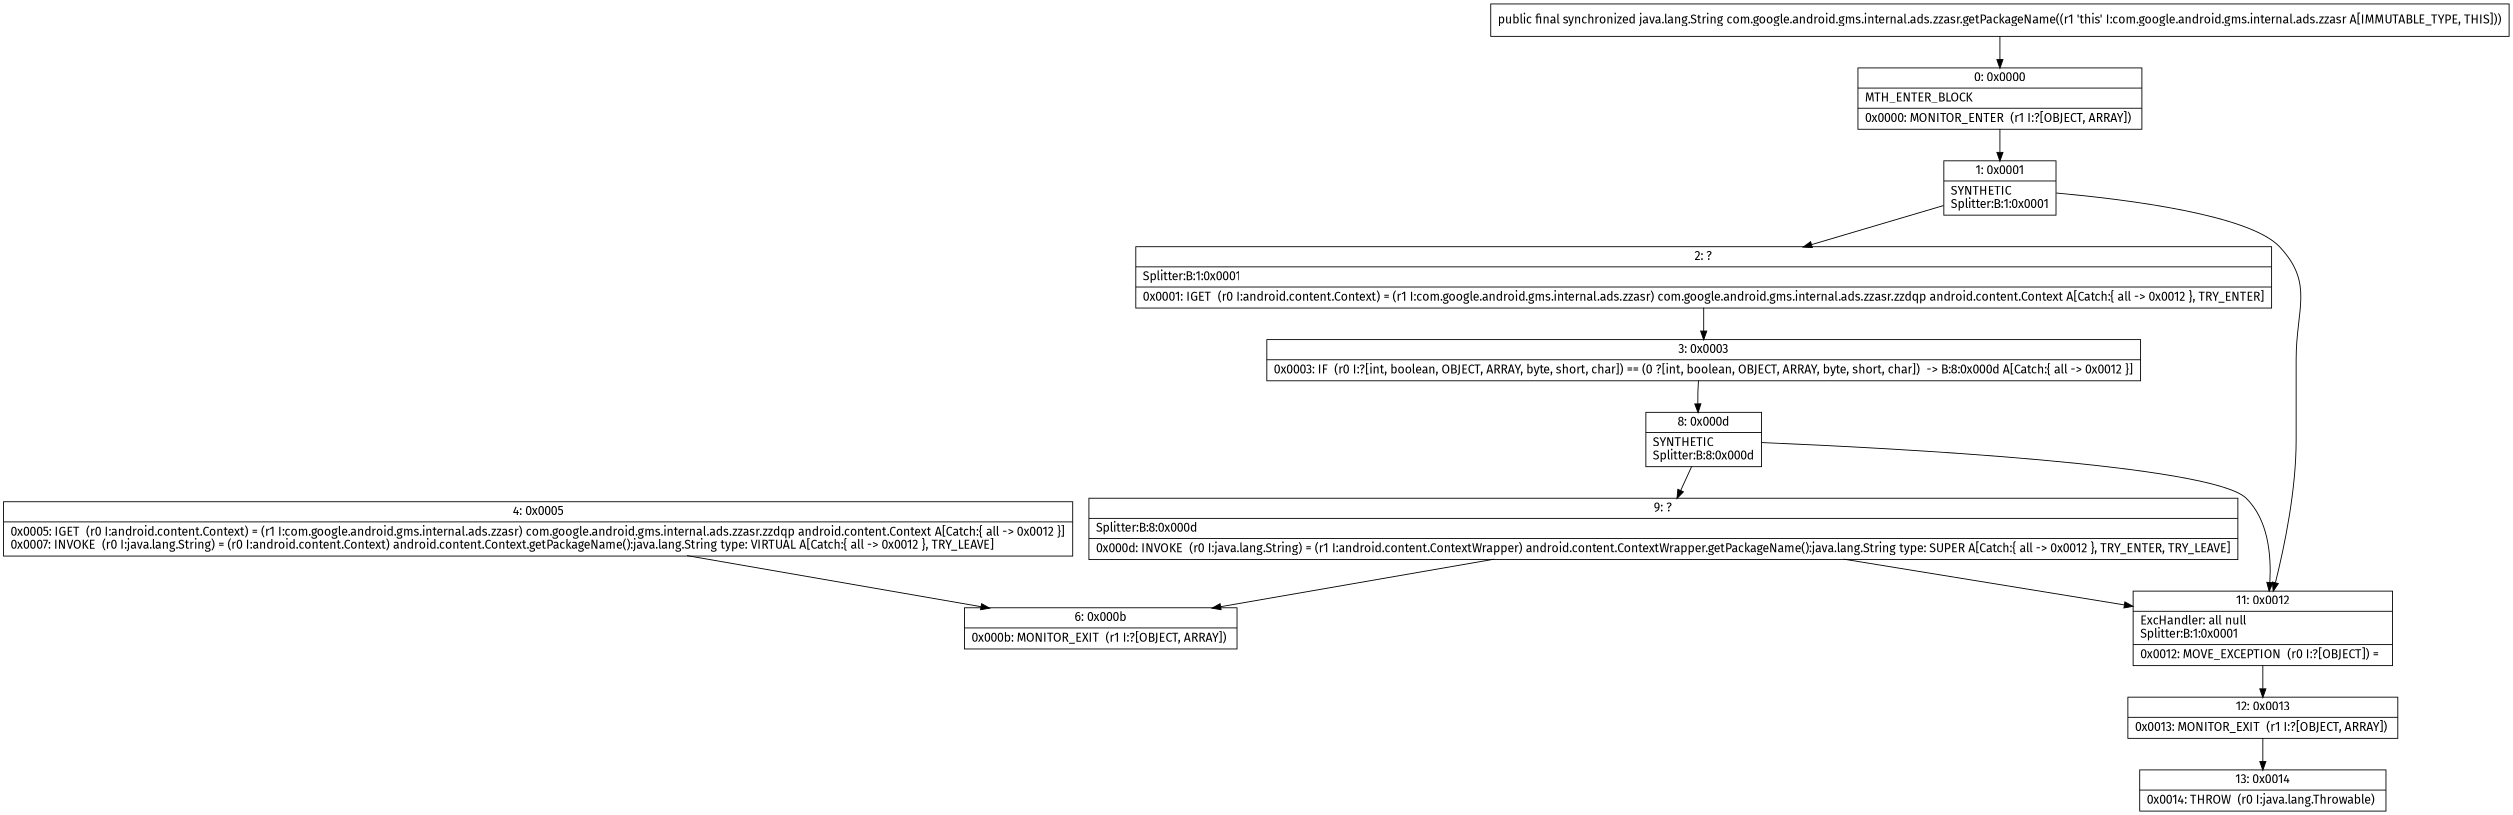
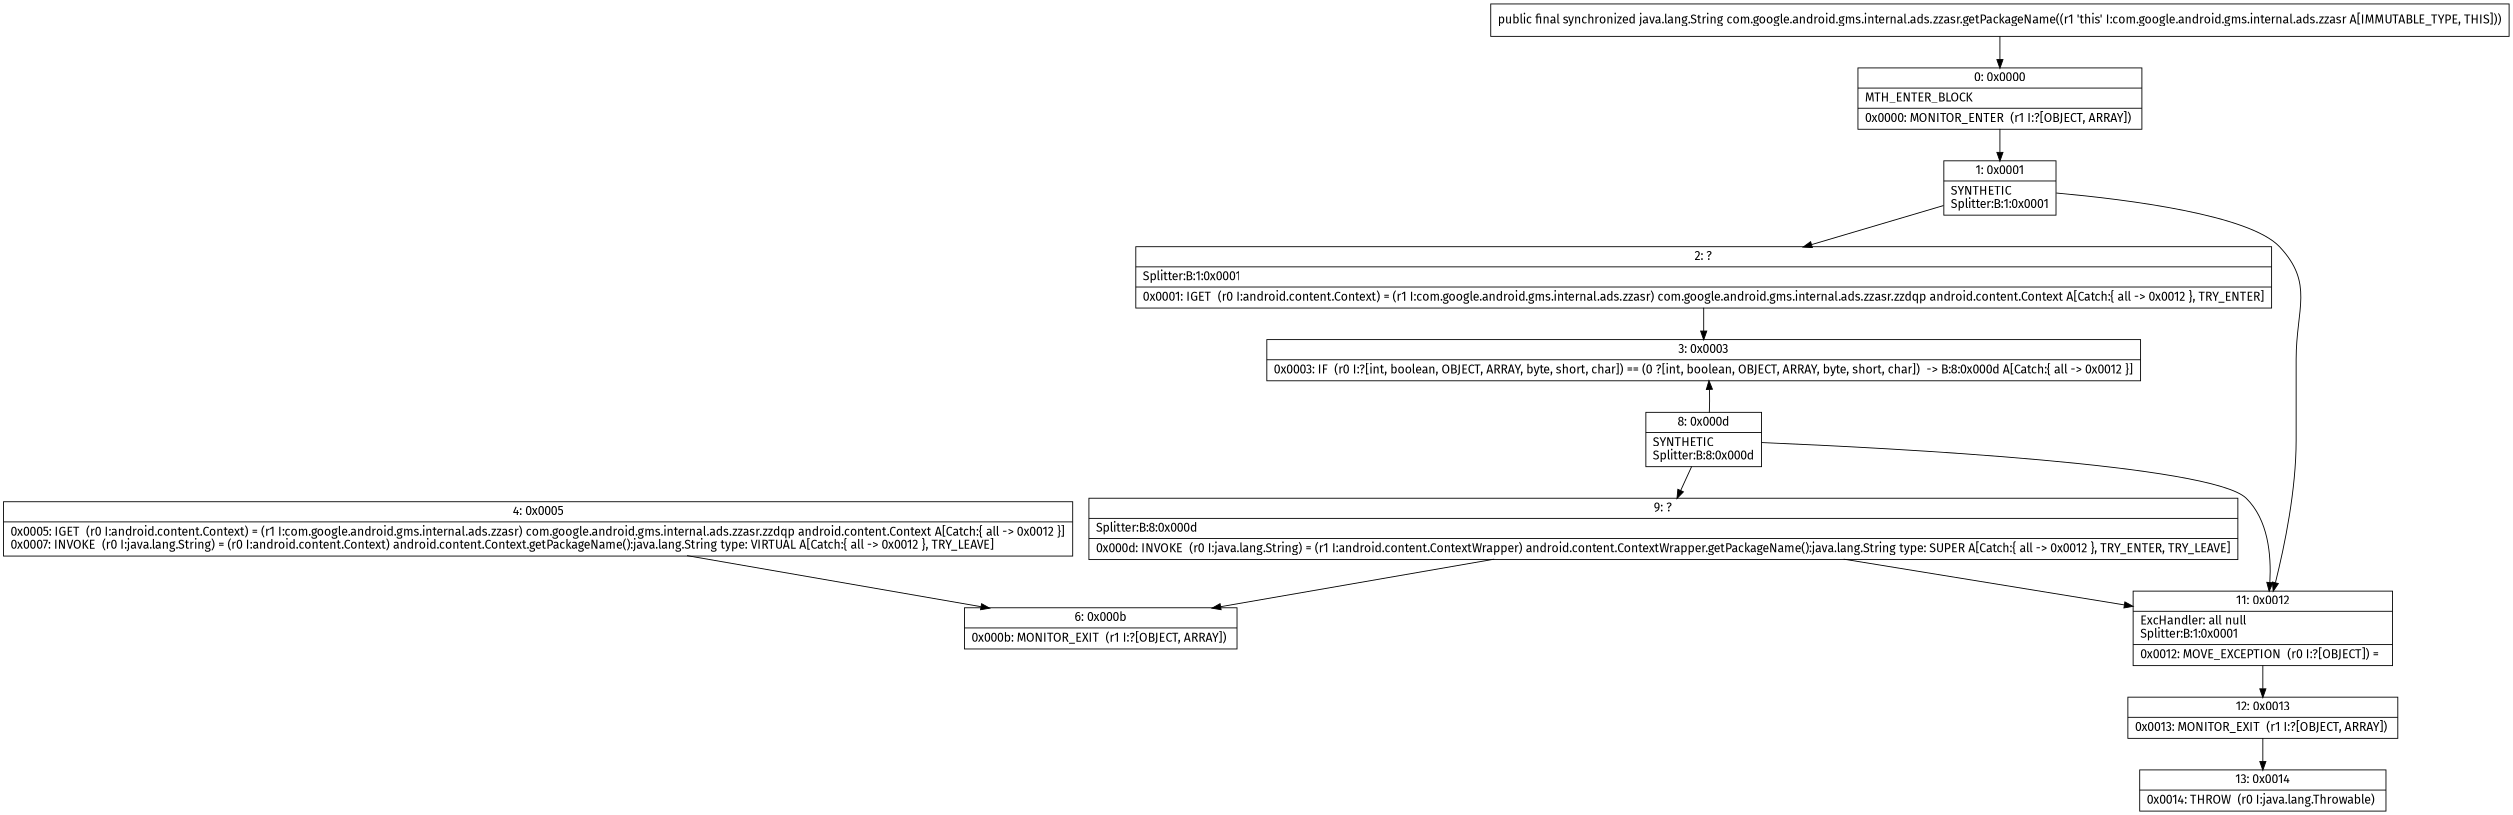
edge "3: 0x0003" -> "8: 0x000d": reversed
